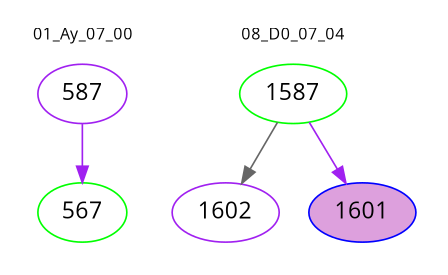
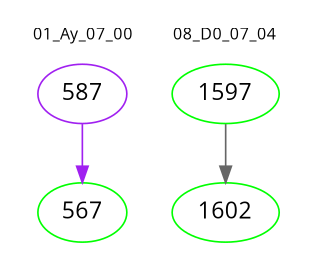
node "1587": label "1587" -> "1597"
node "1602": color purple -> green
node "1601": removed
